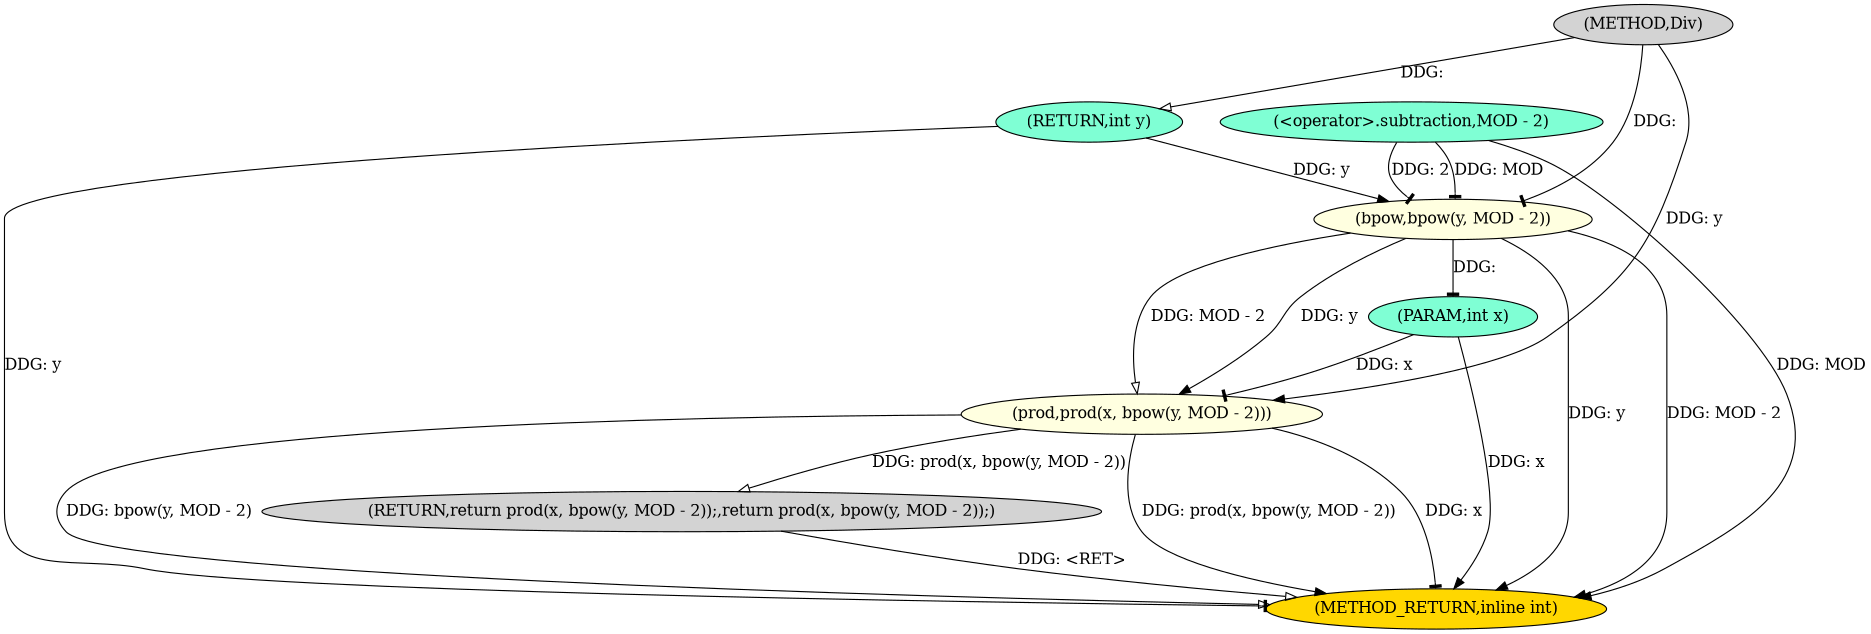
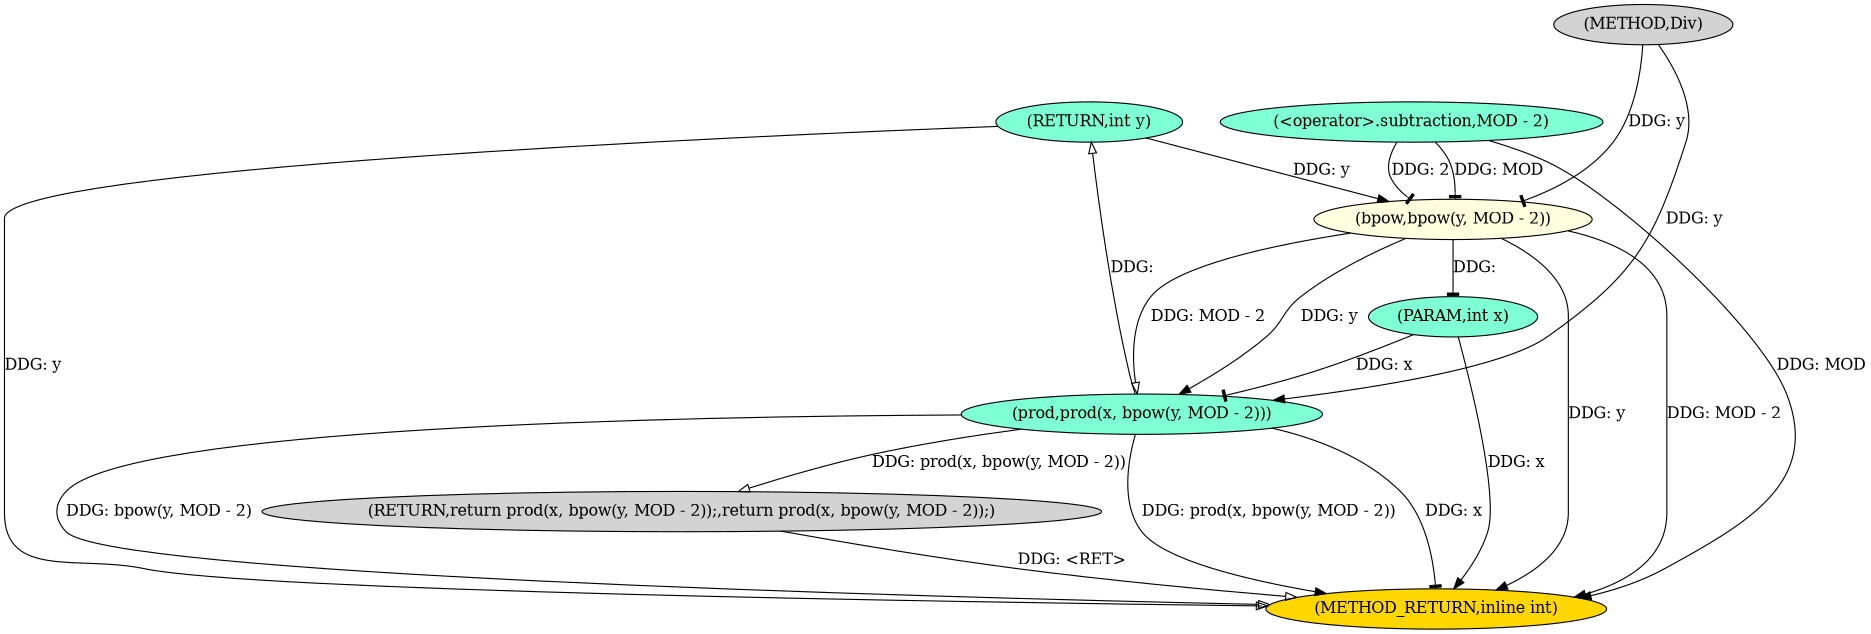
edge "(METHOD,Div)" -> "(RETURN,int y)": now "(prod,prod(x, bpow(y, MOD - 2)))" -> "(RETURN,int y)"
edge "(METHOD,Div)" -> "(bpow,bpow(y, MOD - 2))": label "DDG: " -> "DDG: y"
node "(prod,prod(x, bpow(y, MOD - 2)))": fillcolor lightyellow -> aquamarine
edge "(RETURN,int y)" -> "(METHOD_RETURN,inline int)": arrowhead tee -> onormal
